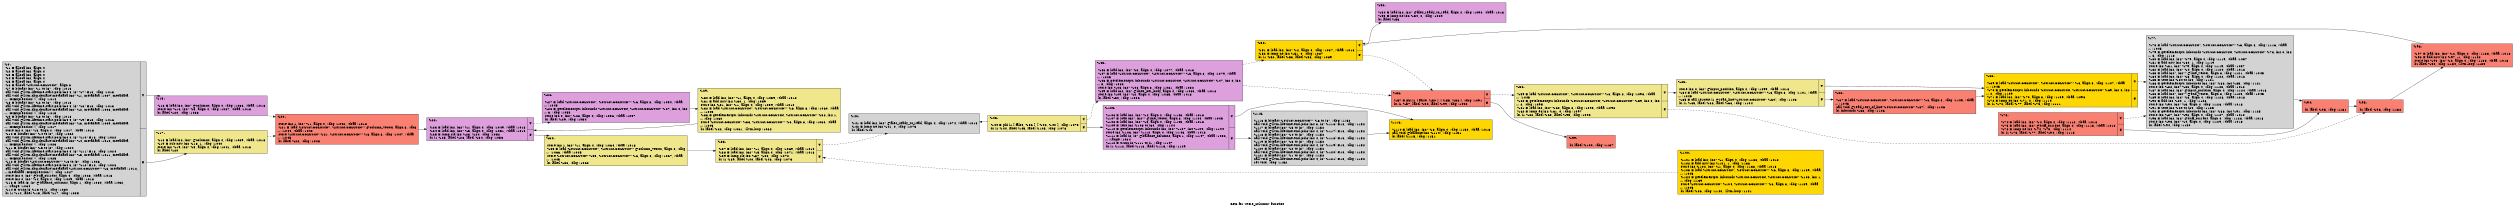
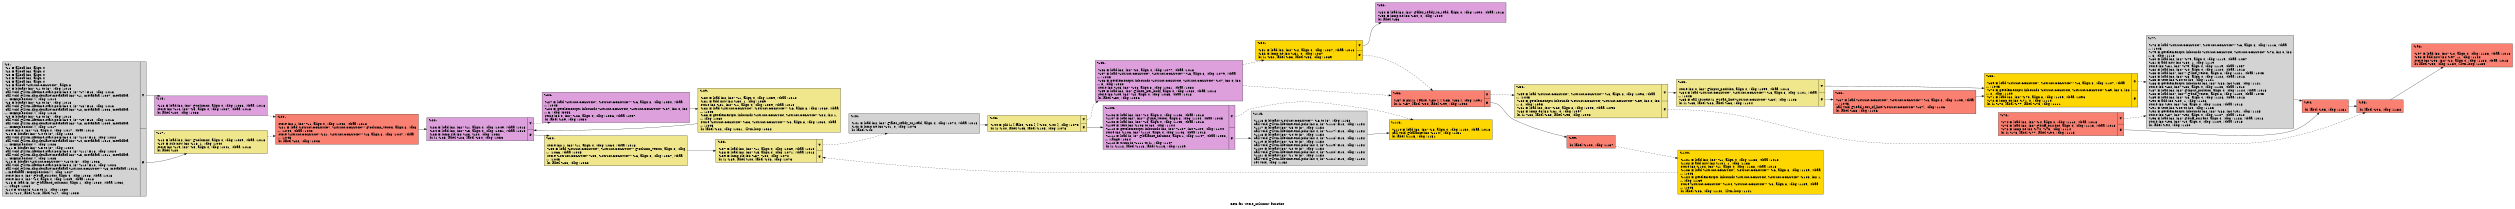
edge "%96:" -> "%50:": removed
edge "%105:" -> "%113:": style solid -> dashed
node "%66:": text "br inbounds %68, !dbg !1106" -> "br label %68, !dbg !1106"
node "%26:": text "... 6, !dbg !1055" -> "... 6, !dbg !5055"
edge "%43:" -> "%40:": reversed
edge "%99:" -> "%100:": added
